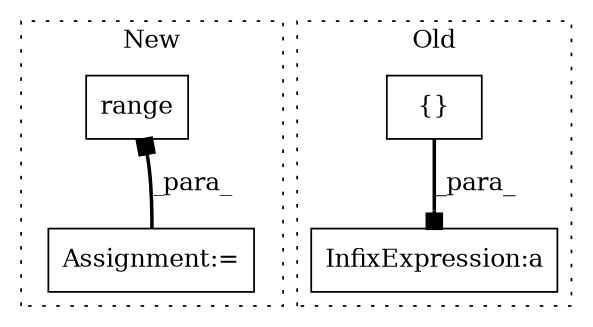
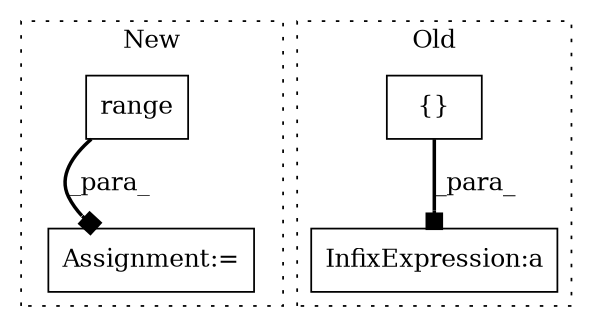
edge "Assignment:=" -> "range": reversed
